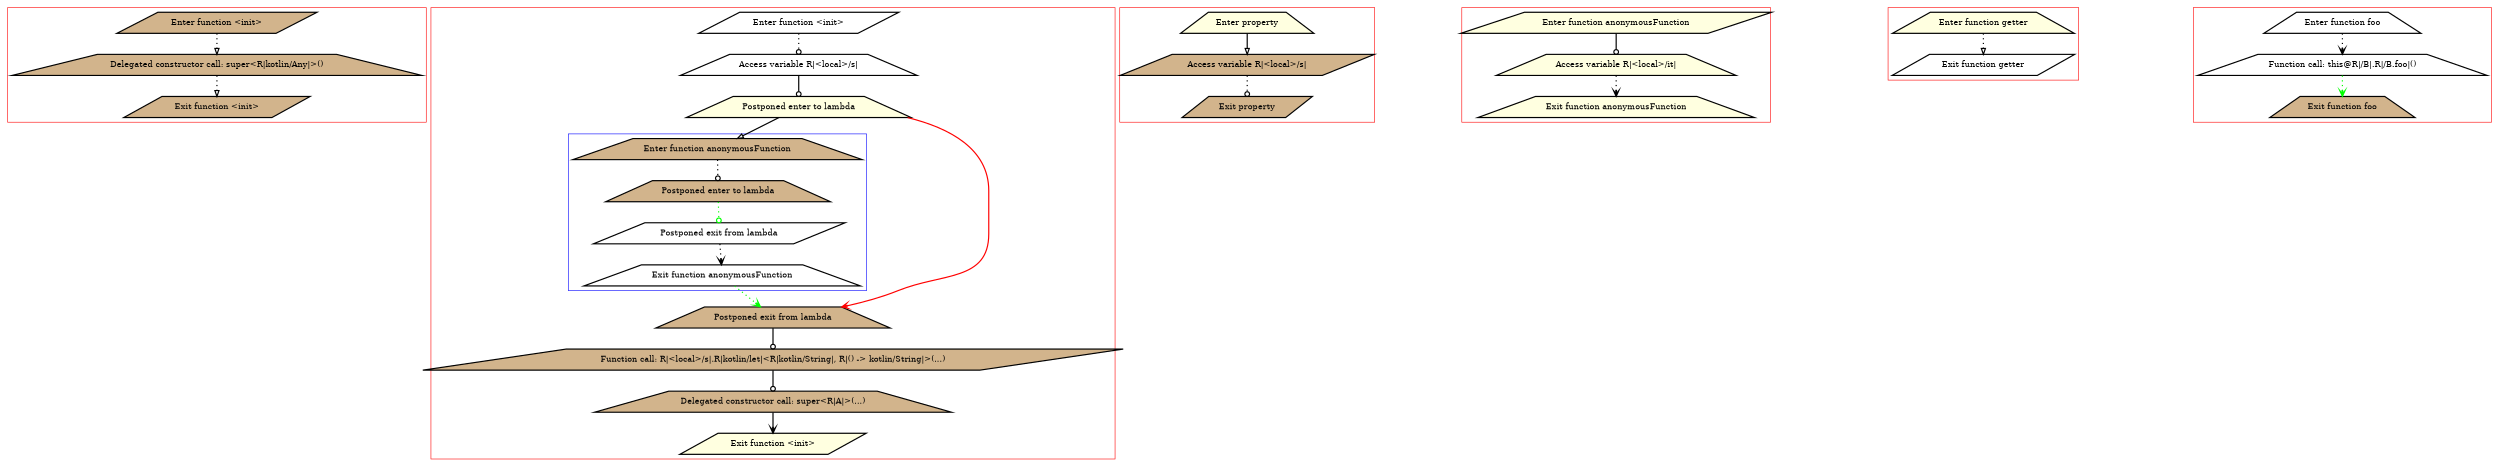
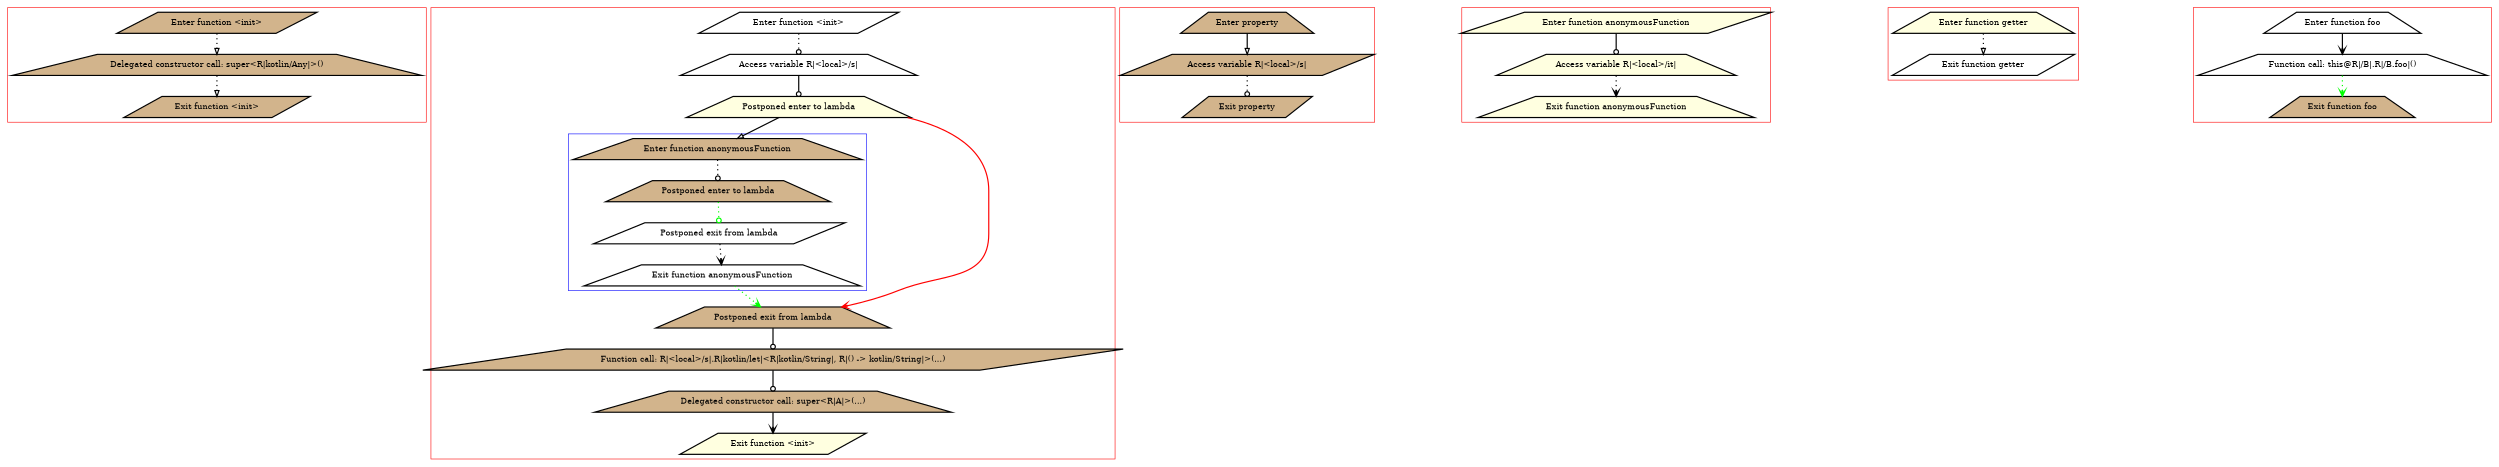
node "Enter property": fillcolor lightyellow -> tan
edge "Enter function foo" -> "Function call: this@R|/B|.R|/B.foo|()": style dotted -> solid
